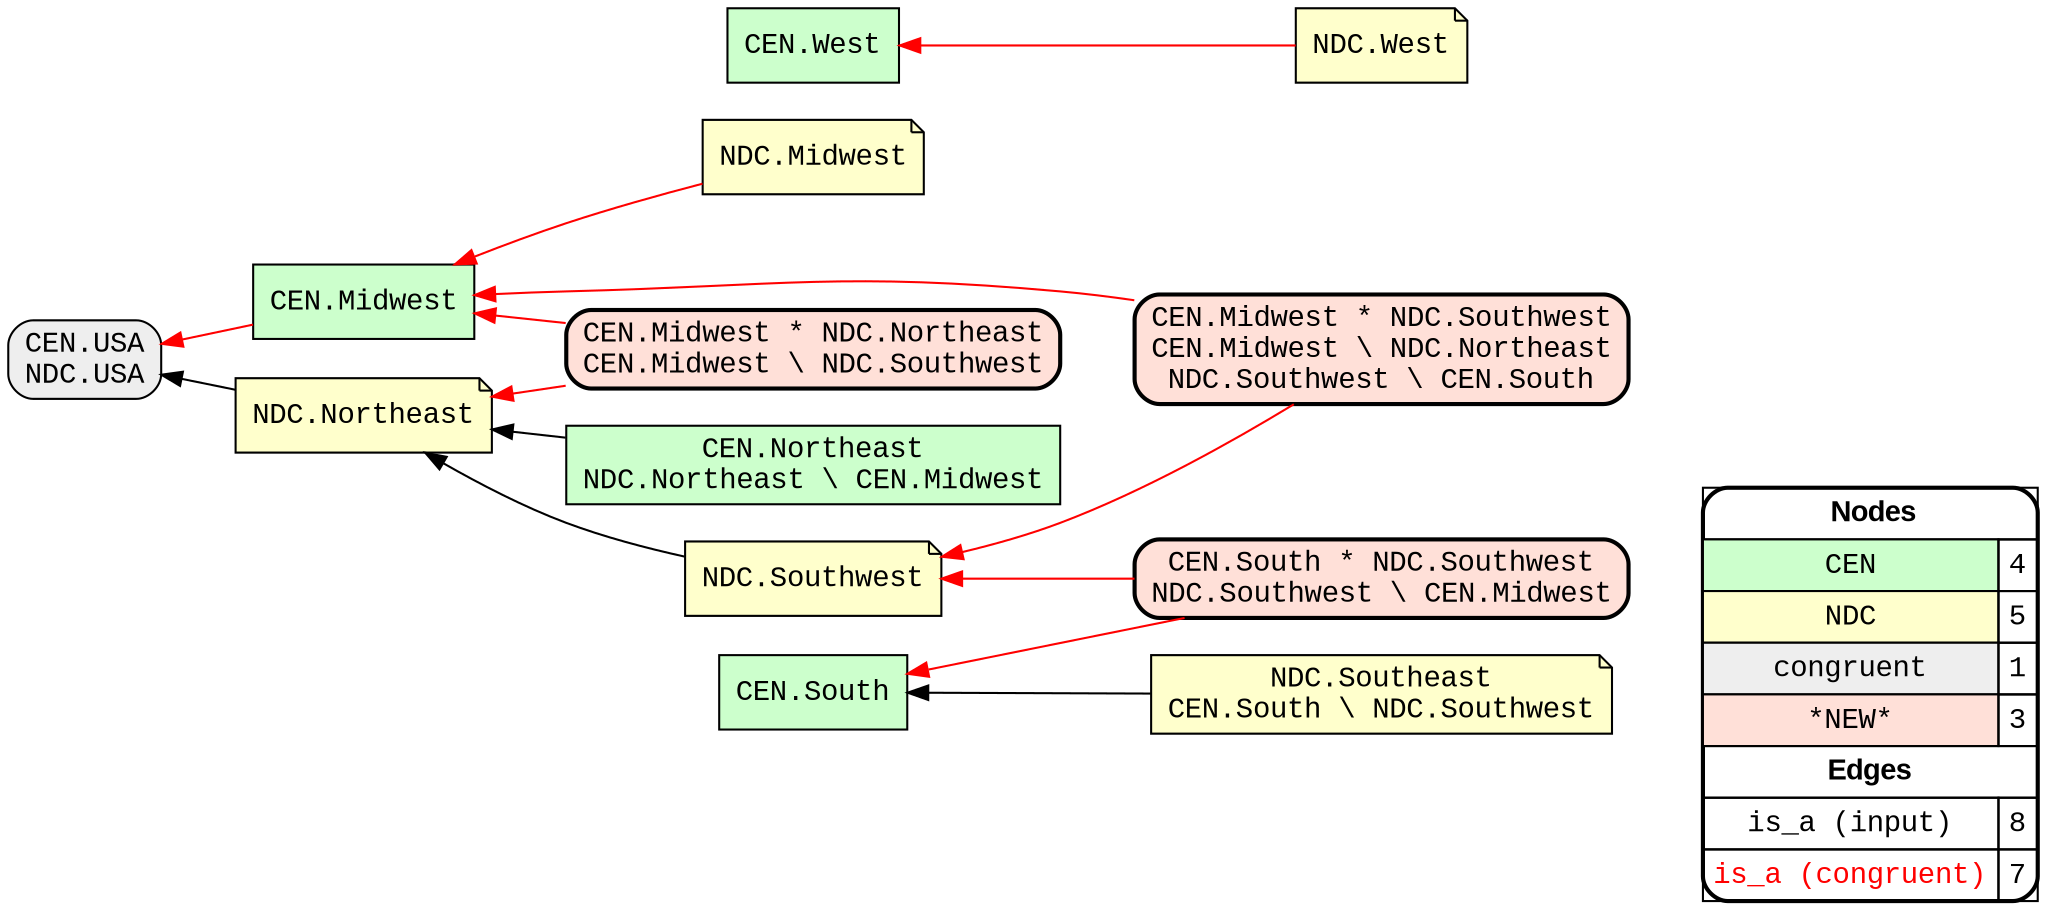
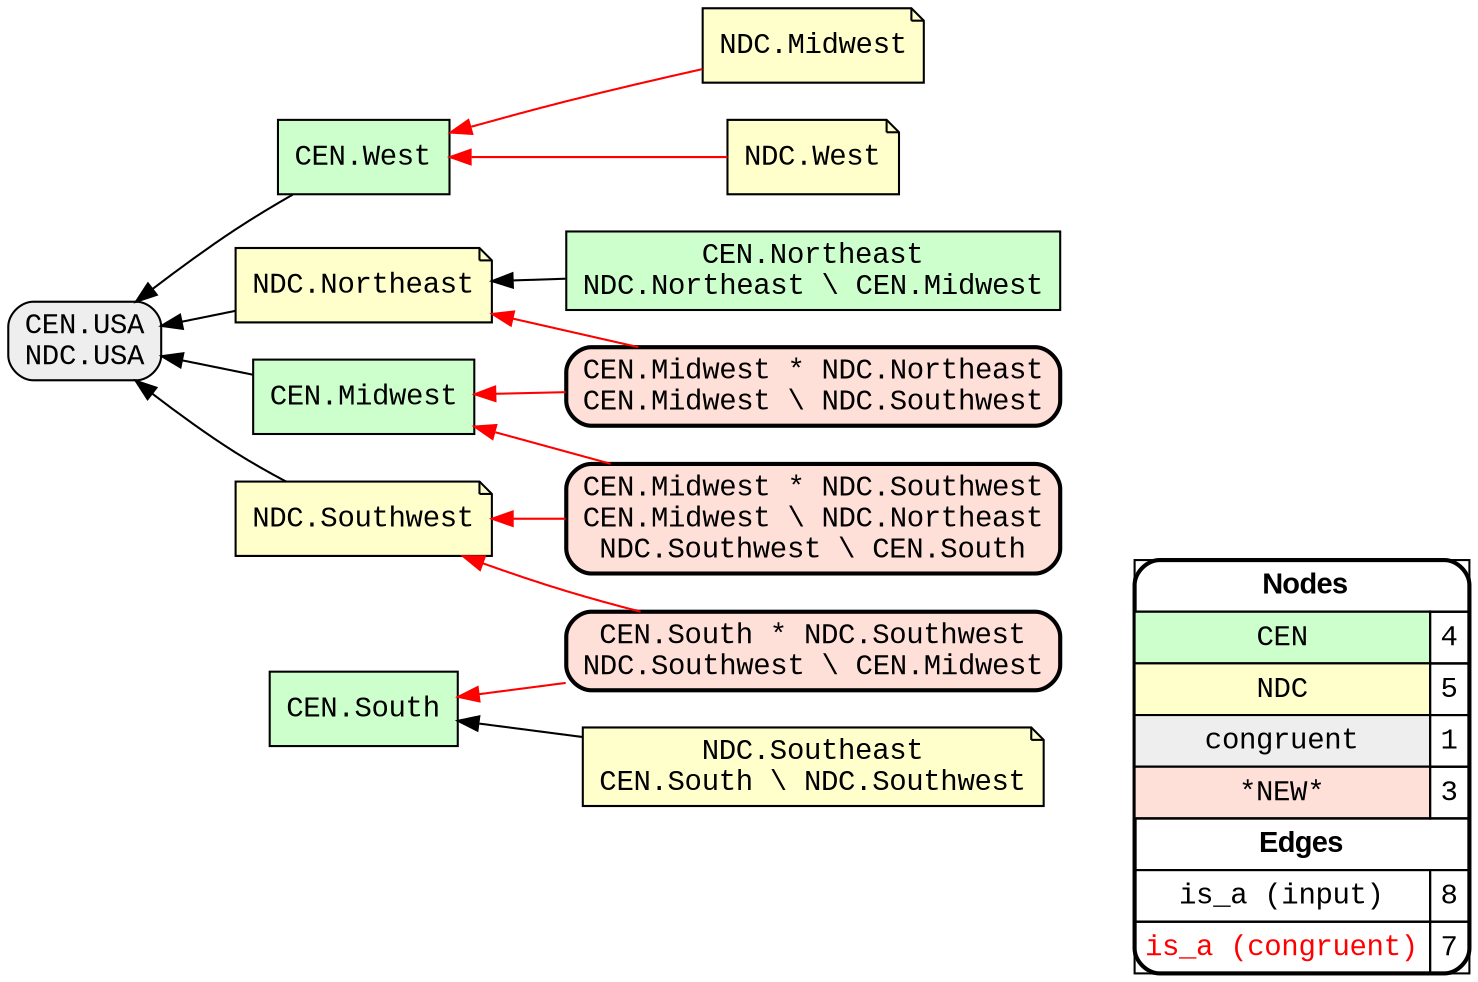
edge "NDC.Midwest" -> "CEN.Midwest": now "NDC.Midwest" -> "CEN.West"
edge "CEN.West" -> "CEN.USA NDC.USA": added
edge "CEN.Midwest" -> "CEN.USA NDC.USA": color #ff0000 -> #000000
edge "NDC.Southwest" -> "NDC.Northeast": now "NDC.Southwest" -> "CEN.USA NDC.USA"
